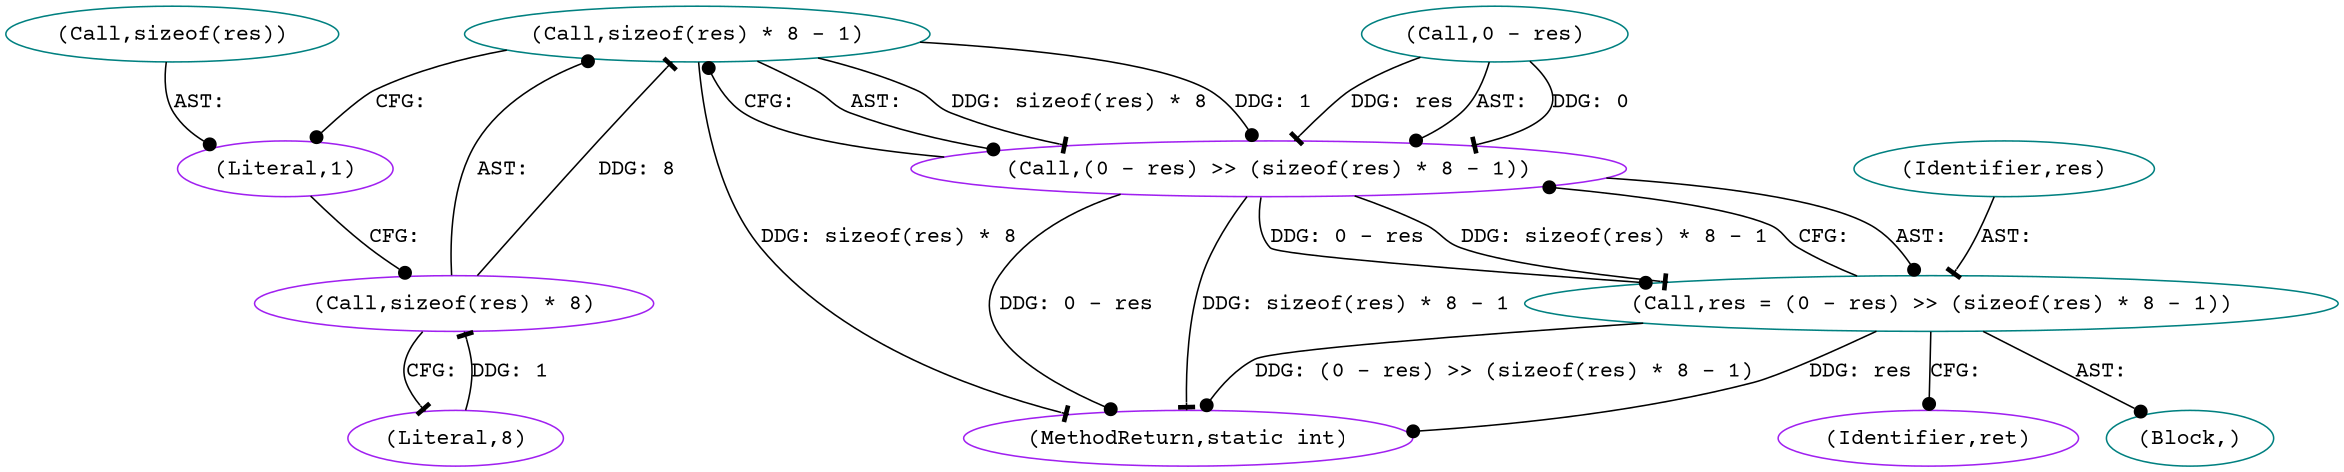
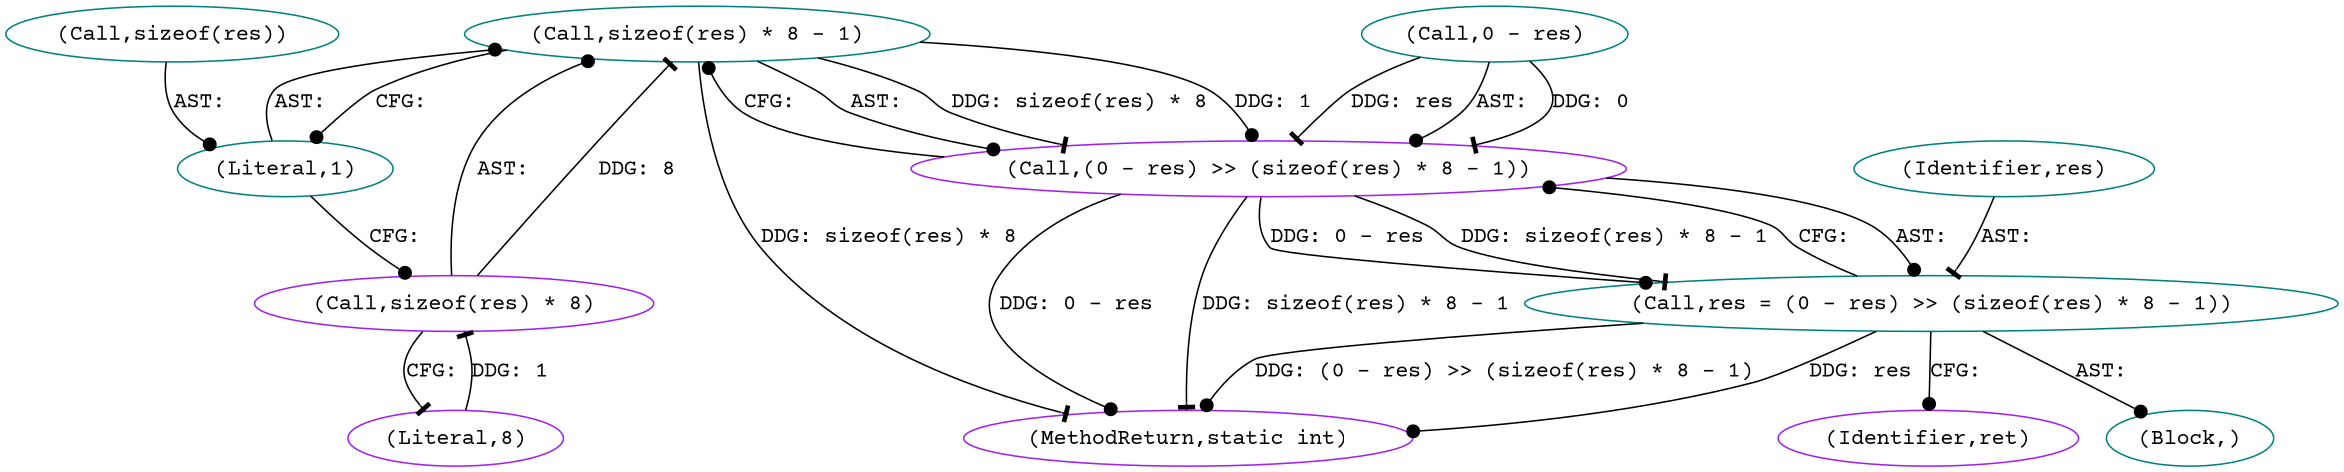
edge "(Literal,1)" -> "(Call,sizeof(res) * 8 - 1)": added, label "AST:"
node "(Literal,1)": color purple -> teal
